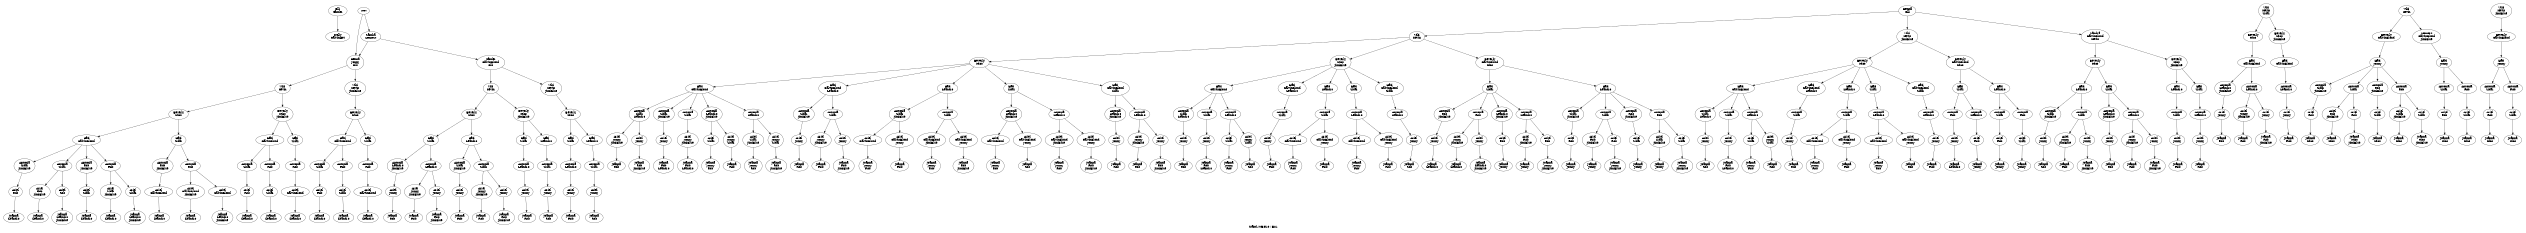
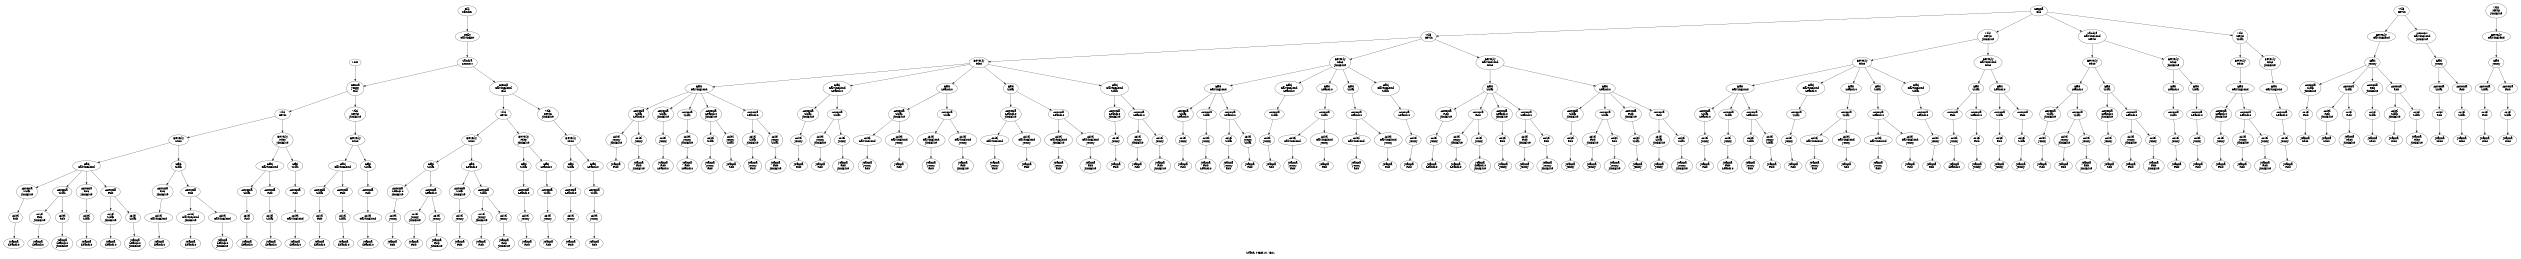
edge "root" -> "Sandra Lennert": now "Nelly CalvinHot" -> "Sandra Lennert"
edge "Henna Olli" -> "Viki Kevin Sidar": added
node "Xander CalvinBlond Olli": label "Xander CalvinBlond Olli" -> "Henna CalvinBlond Olli"
